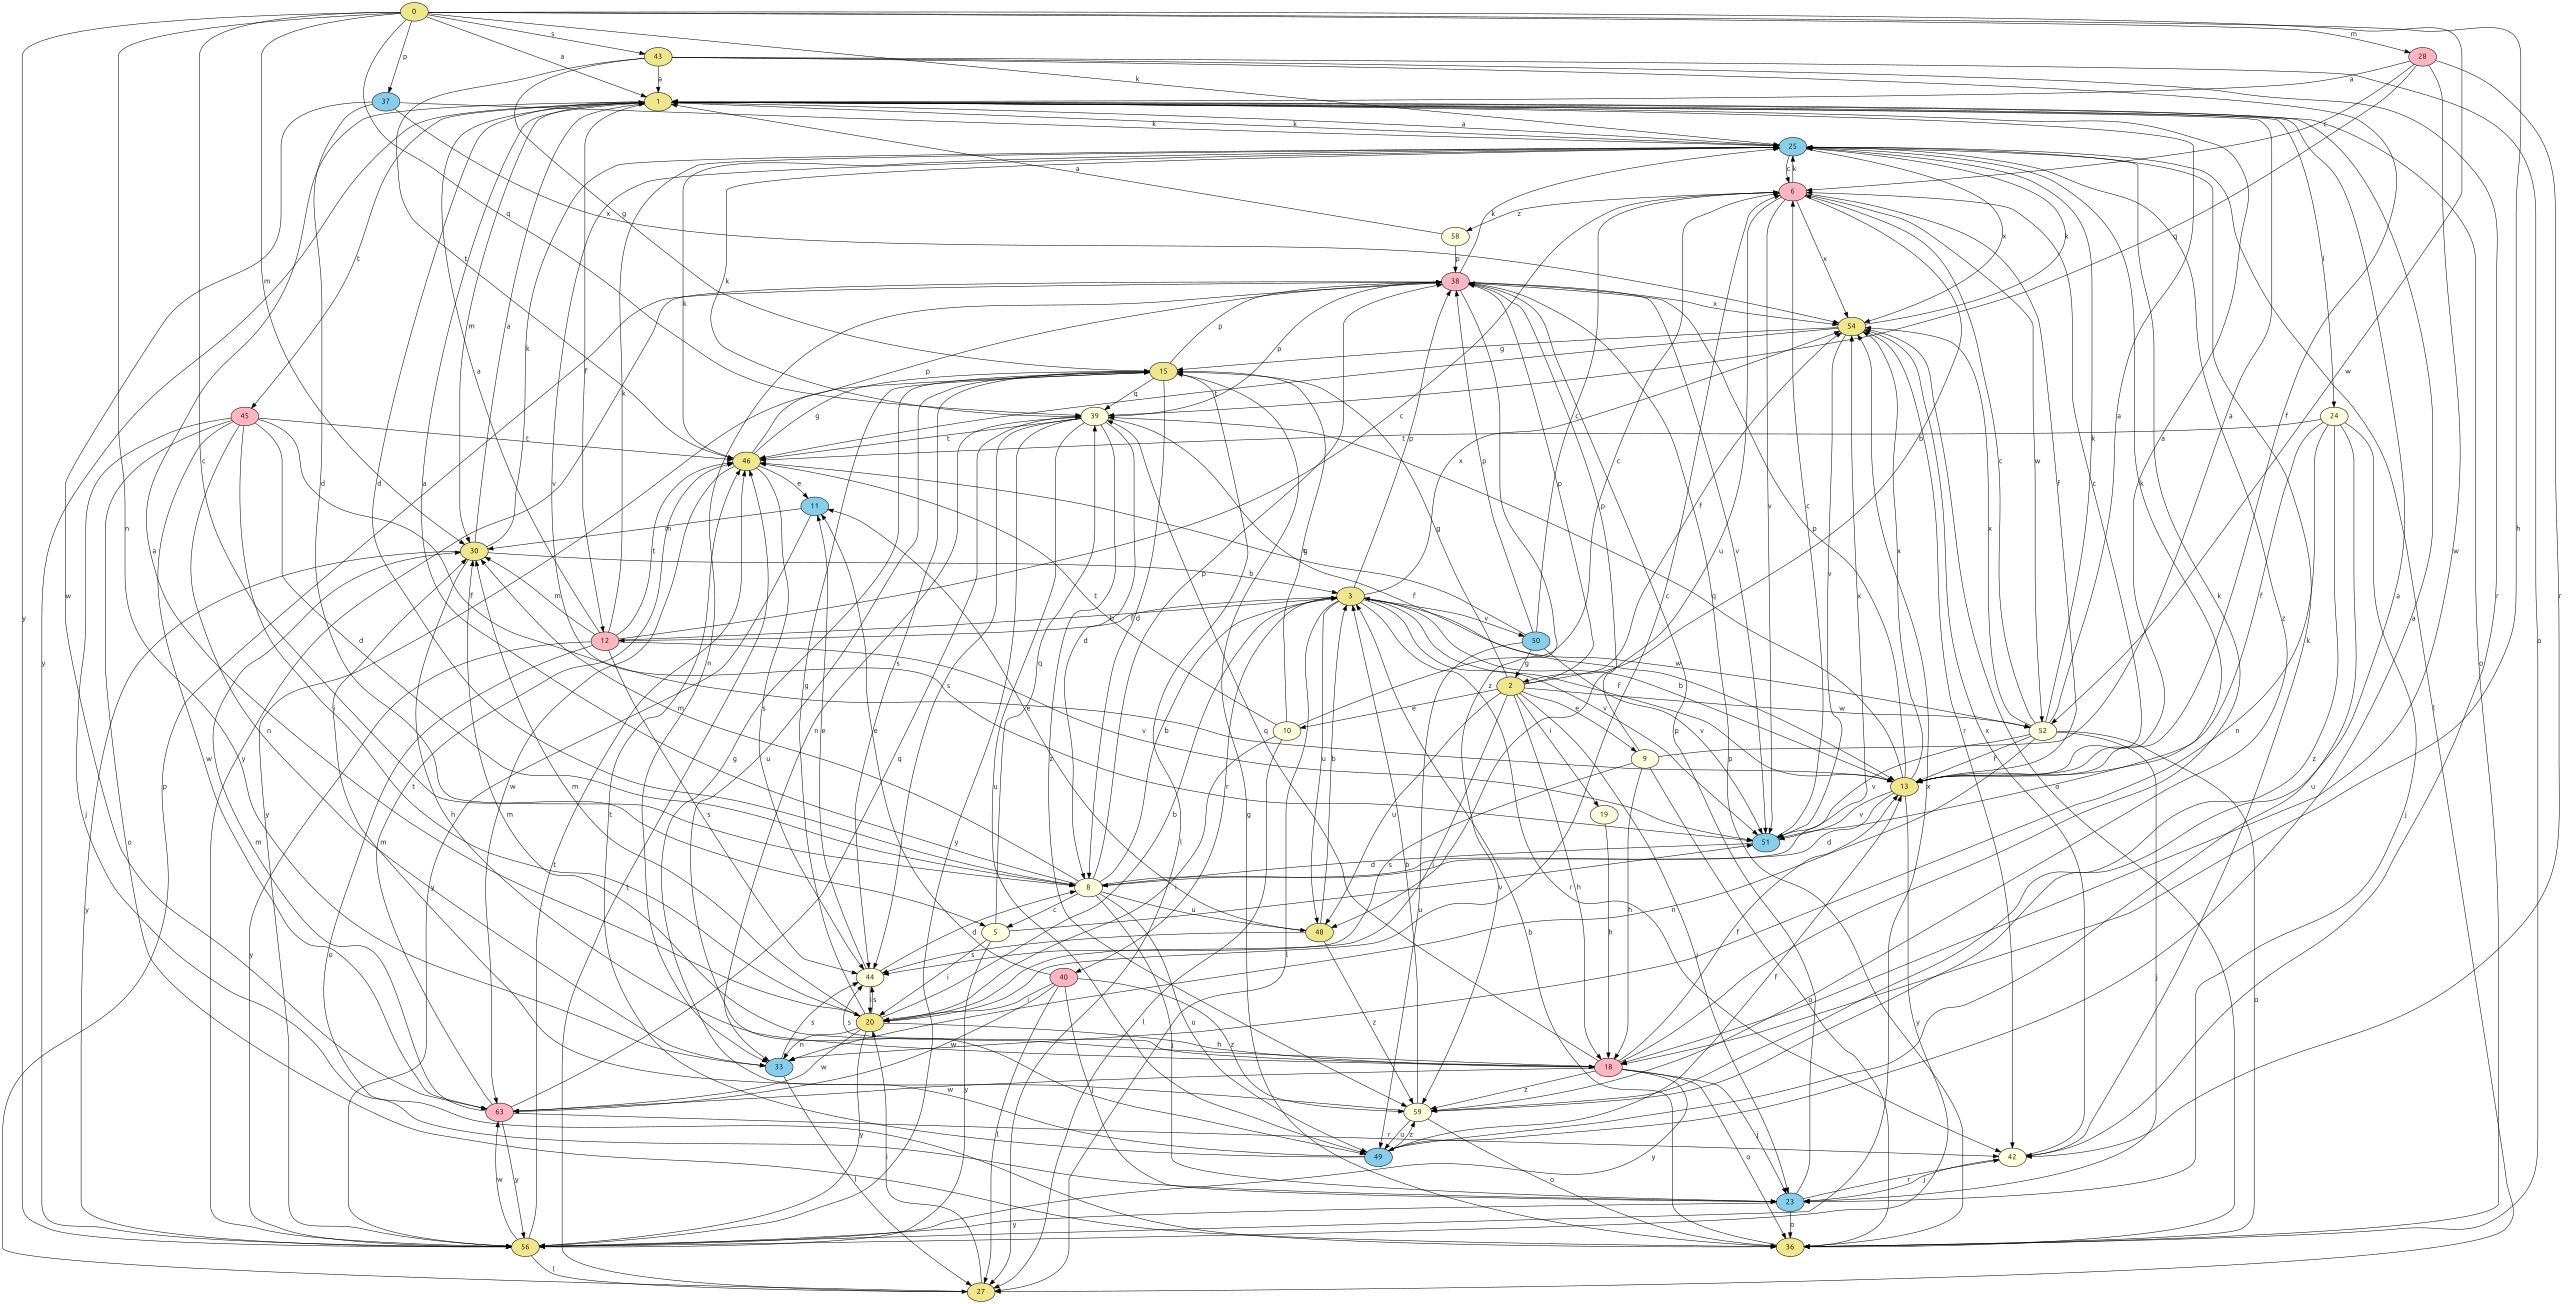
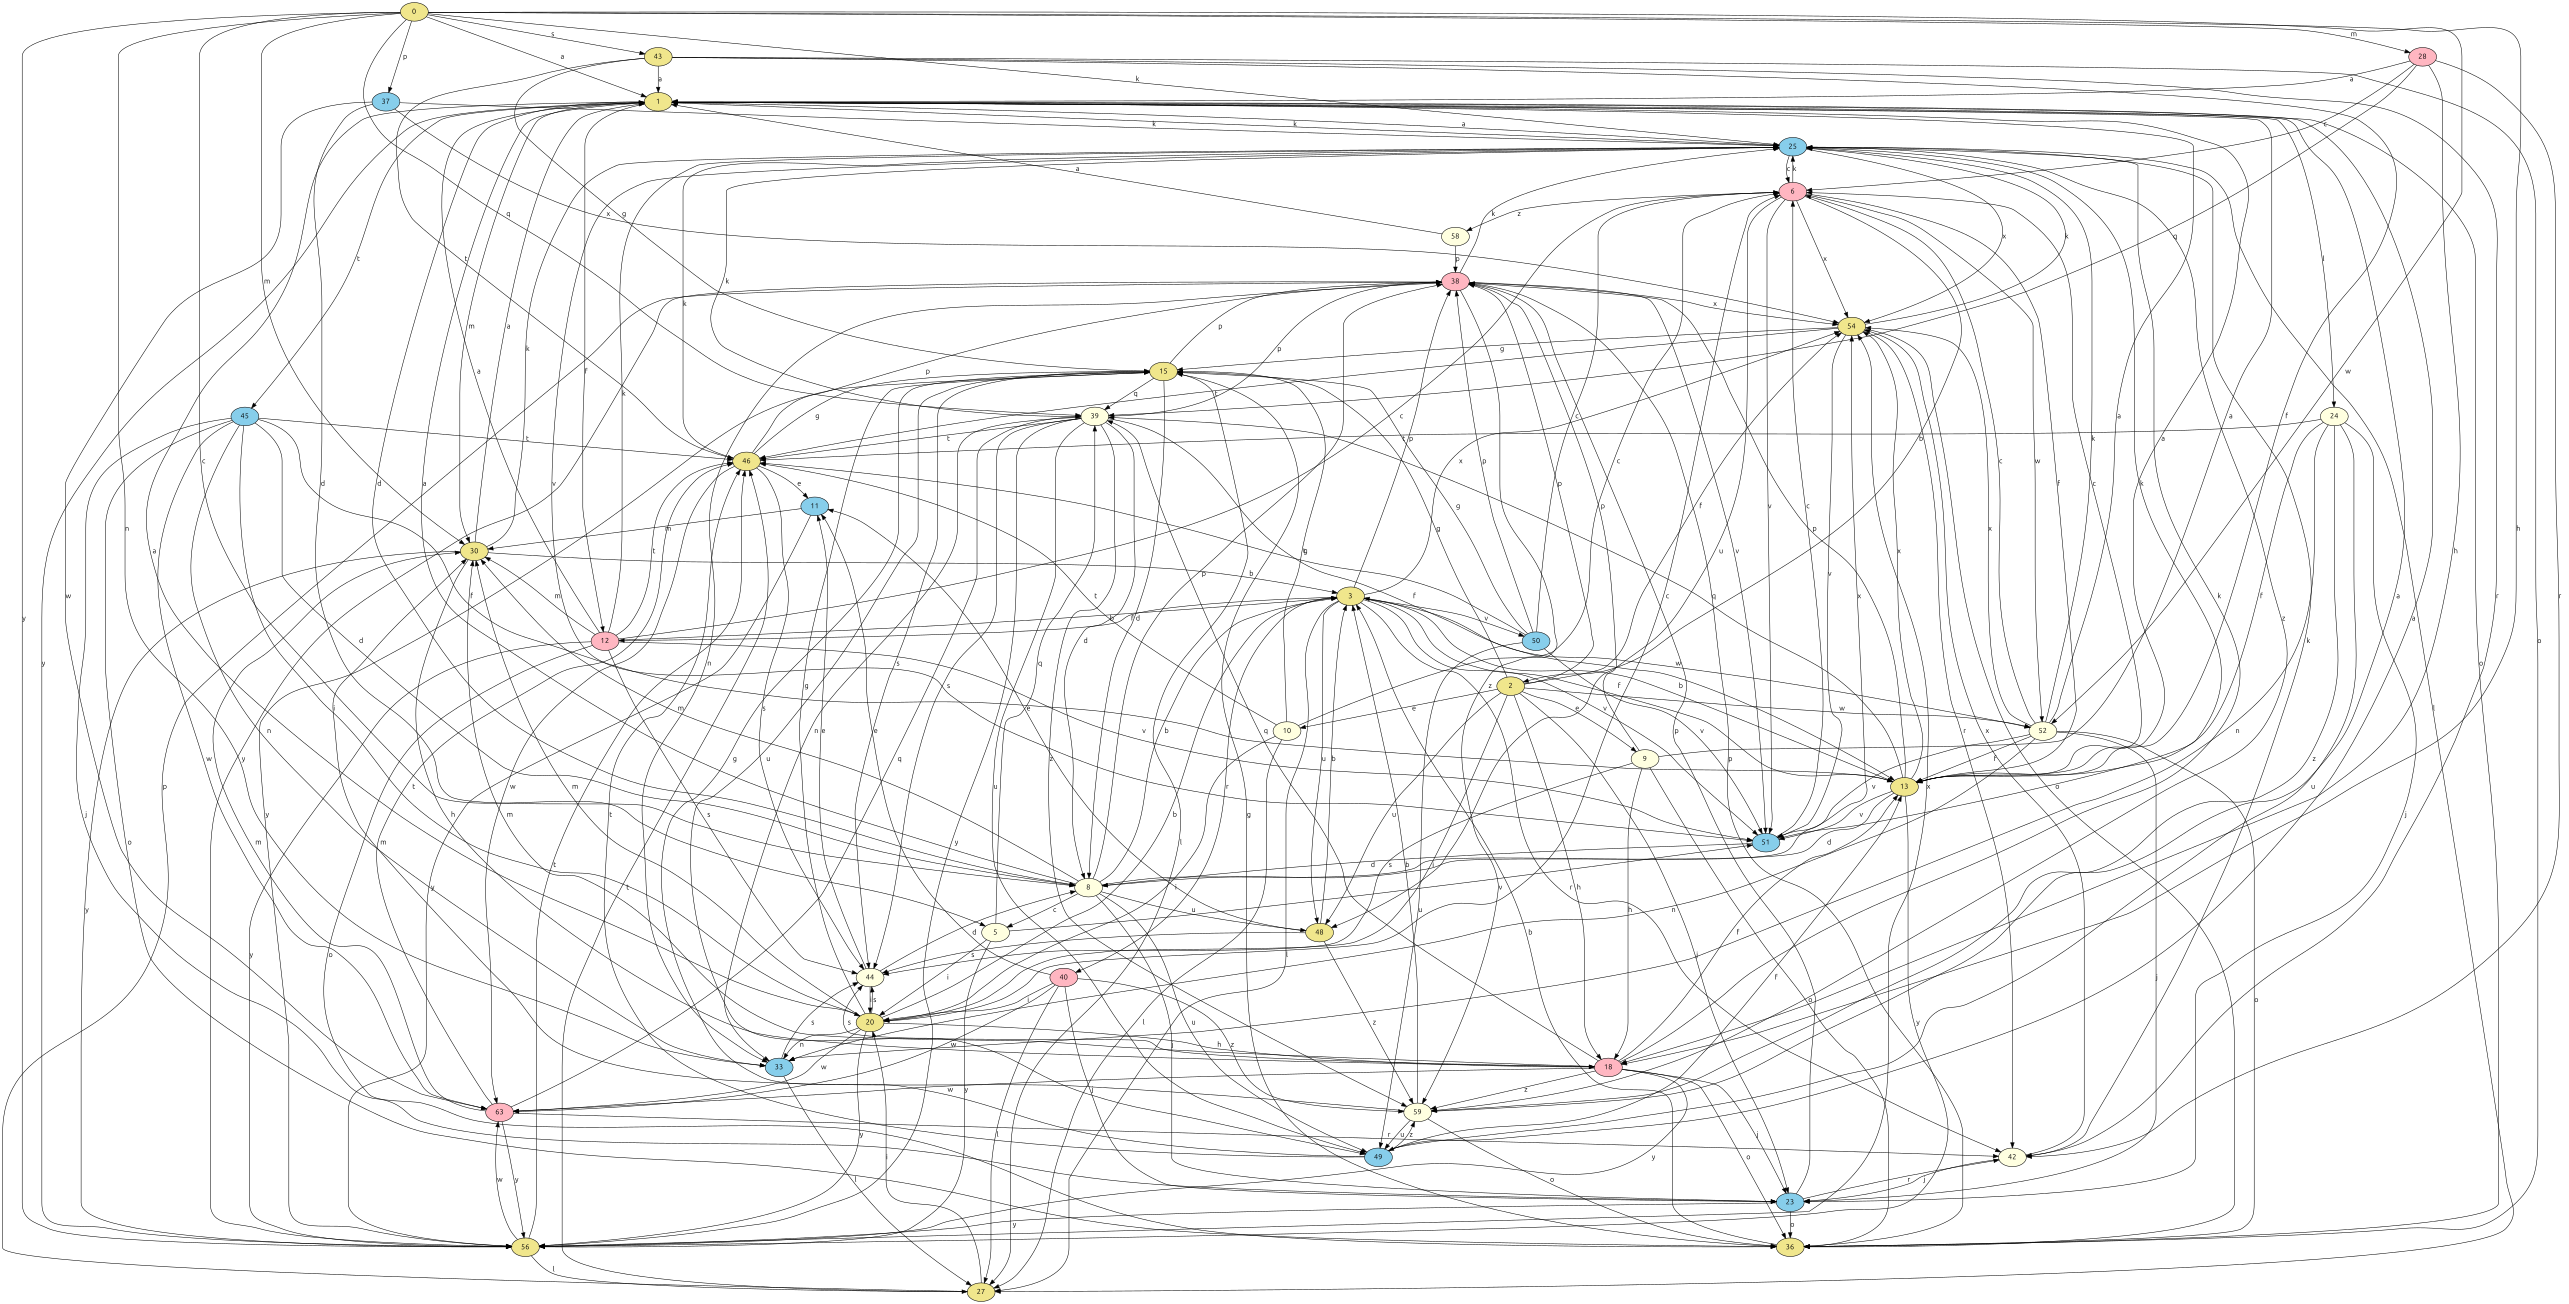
node "45": fillcolor lightpink -> skyblue
edge "28" -> "18": label "w" -> "h"
edge "50" -> "2": now "50" -> "15"
node "19": removed
